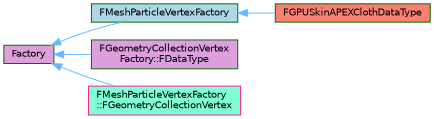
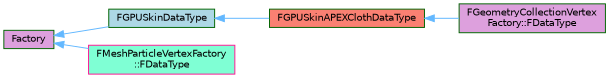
node "FMeshParticleVertexFactory": label "FMeshParticleVertexFactory" -> "FGPUSkinDataType"
edge "FGeometryCollectionVertex Factory::FDataType" -> "Factory": now "FGeometryCollectionVertex Factory::FDataType" -> "FGPUSkinAPEXClothDataType"
node "FMeshParticleVertexFactory ::FGeometryCollectionVertex": label "FMeshParticleVertexFactory ::FGeometryCollectionVertex" -> "FMeshParticleVertexFactory ::FDataType"
